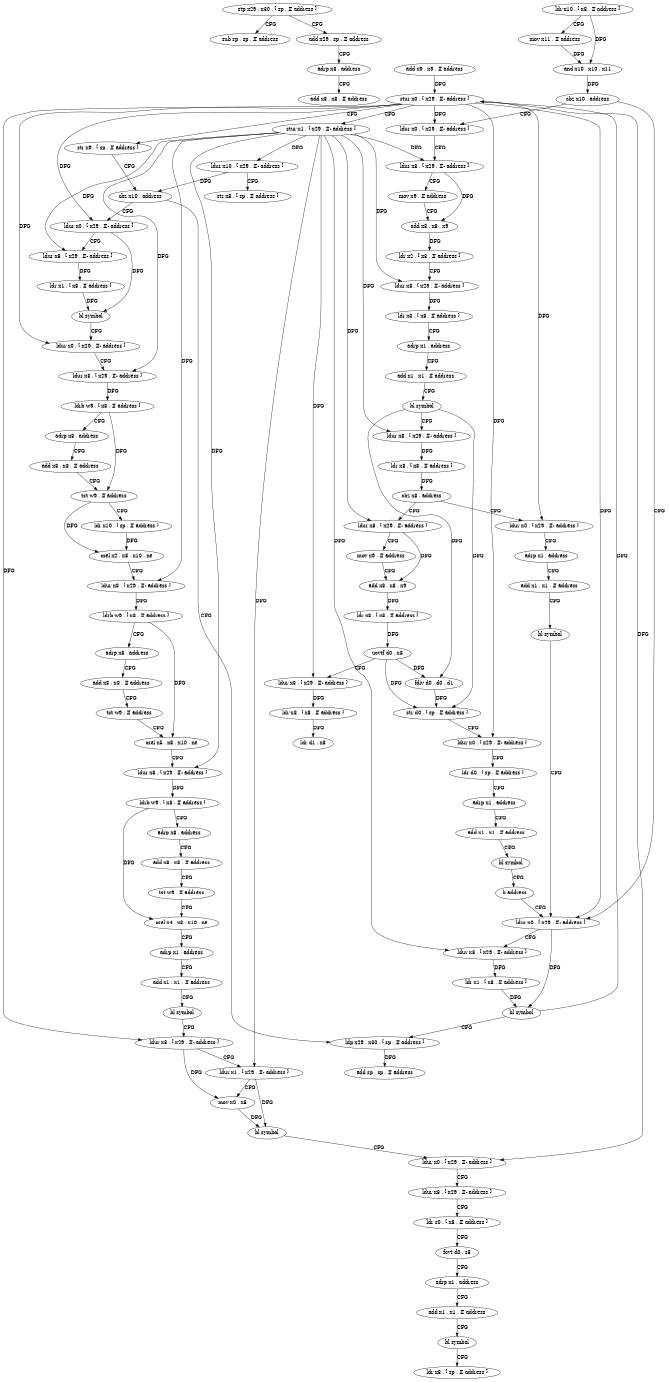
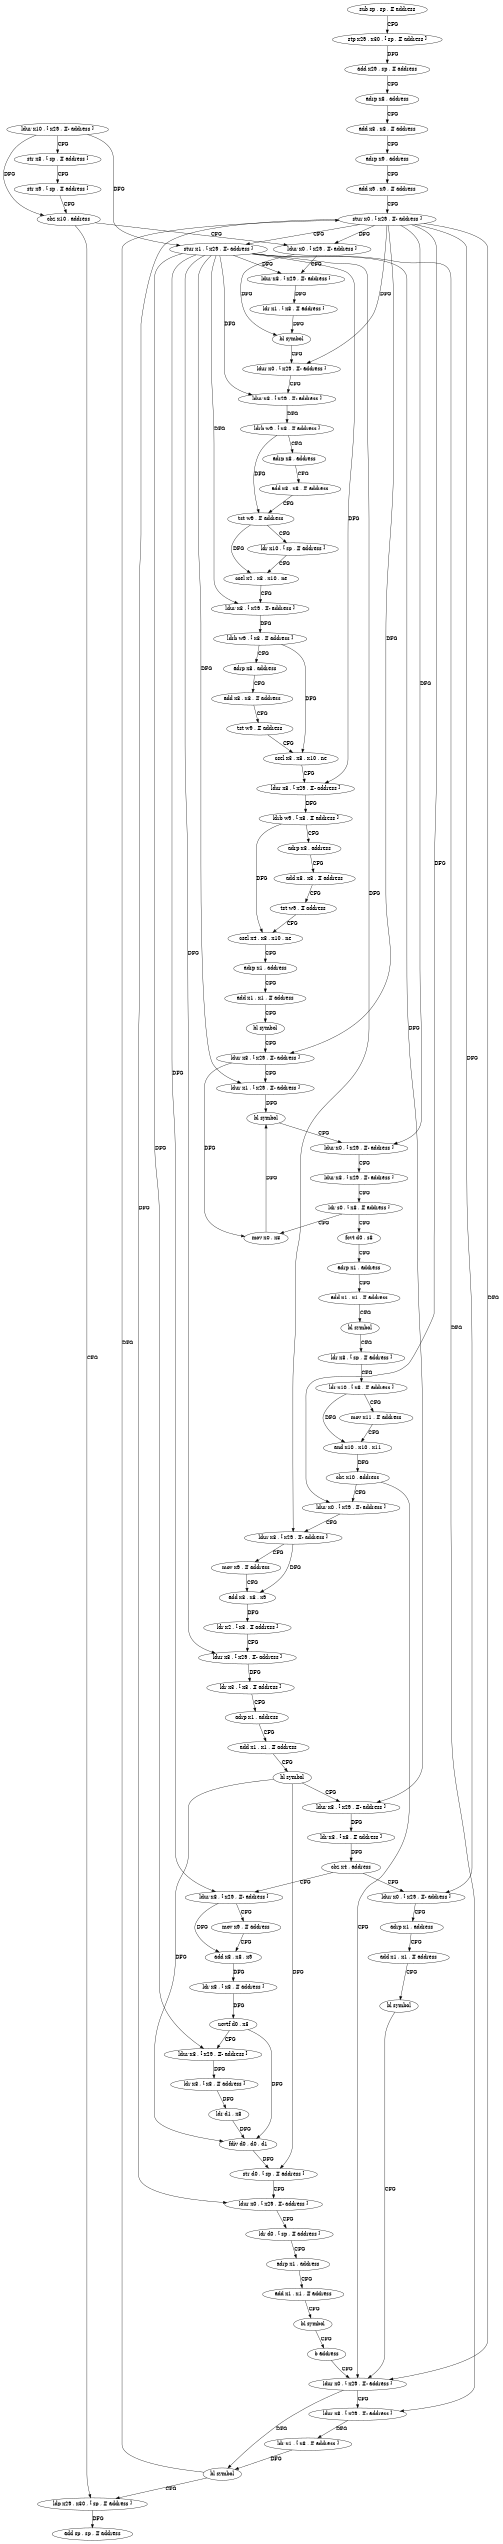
edge "stp x29 , x30 , [ sp , # address ]" -> "sub sp , sp , # address": reversed
edge "stp x29 , x30 , [ sp , # address ]" -> "add x29 , sp , # address": label "CFG" -> "DFG"
edge "mov x11 , # address" -> "and x10 , x10 , x11": label "DFG" -> "CFG"
edge "add x9 , x9 , # address" -> "stur x0 , [ x29 , #- address ]": label "DFG" -> "CFG"
edge "stur x0 , [ x29 , #- address ]" -> "str x9 , [ sp , # address ]": now "str x8 , [ sp , # address ]" -> "str x9 , [ sp , # address ]"
edge "stur x1 , [ x29 , #- address ]" -> "ldur x10 , [ x29 , #- address ]": reversed
node "adrp x9 , address": added
node "cbz x8 , address": label "cbz x8 , address" -> "cbz x4 , address"
edge "ldr x10 , [ sp , # address ]" -> "csel x2 , x8 , x10 , ne": label "DFG" -> "CFG"
edge "ucvtf d0 , x8" -> "str d0 , [ sp , # address ]": removed, label "DFG"
node "csel x5 , x8 , x10 , ne": label "csel x5 , x8 , x10 , ne" -> "csel x3 , x8 , x10 , ne"
edge "ldur x1 , [ x29 , #- address ]" -> "mov x0 , x8": now "ldr s0 , [ x8 , # address ]" -> "mov x0 , x8"
edge "ldr x8 , [ sp , # address ]" -> "ldr x10 , [ x8 , # address ]": added, label "CFG"
edge "ldr d1 , x8" -> "fdiv d0 , d0 , d1": added, label "DFG"
